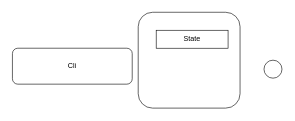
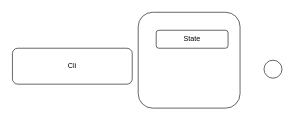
node "State": shape rectangle -> rounded rectangle
